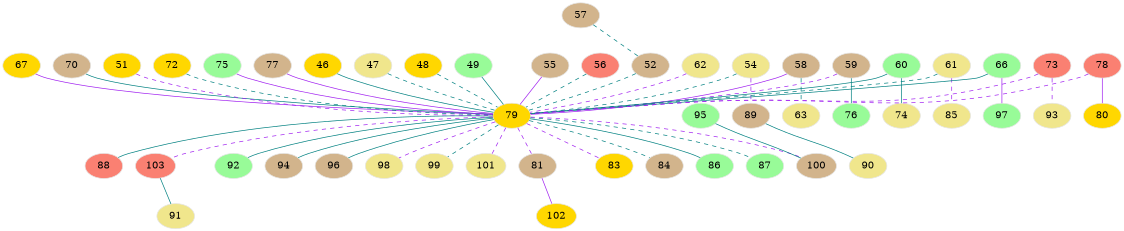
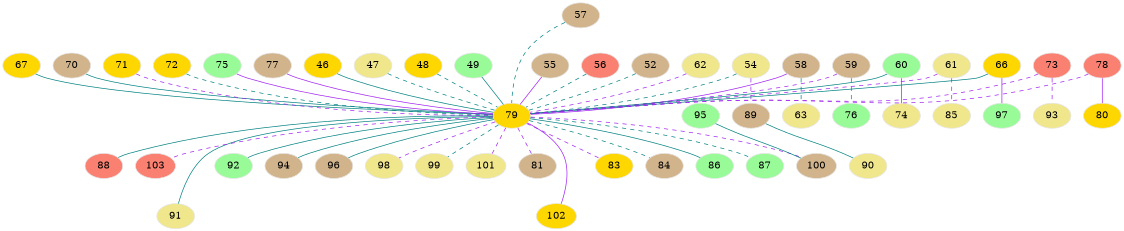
edge "57" -- "52": now "57" -- "79"
node "51": label "51" -> "71"
node "66": fillcolor palegreen -> gold
edge "59" -- "76": style solid -> dashed
edge "61" -- "79": color teal -> purple
edge "67" -- "79": color purple -> teal
edge "103" -- "91": now "79" -- "91"
edge "81" -- "102": now "79" -- "102"
